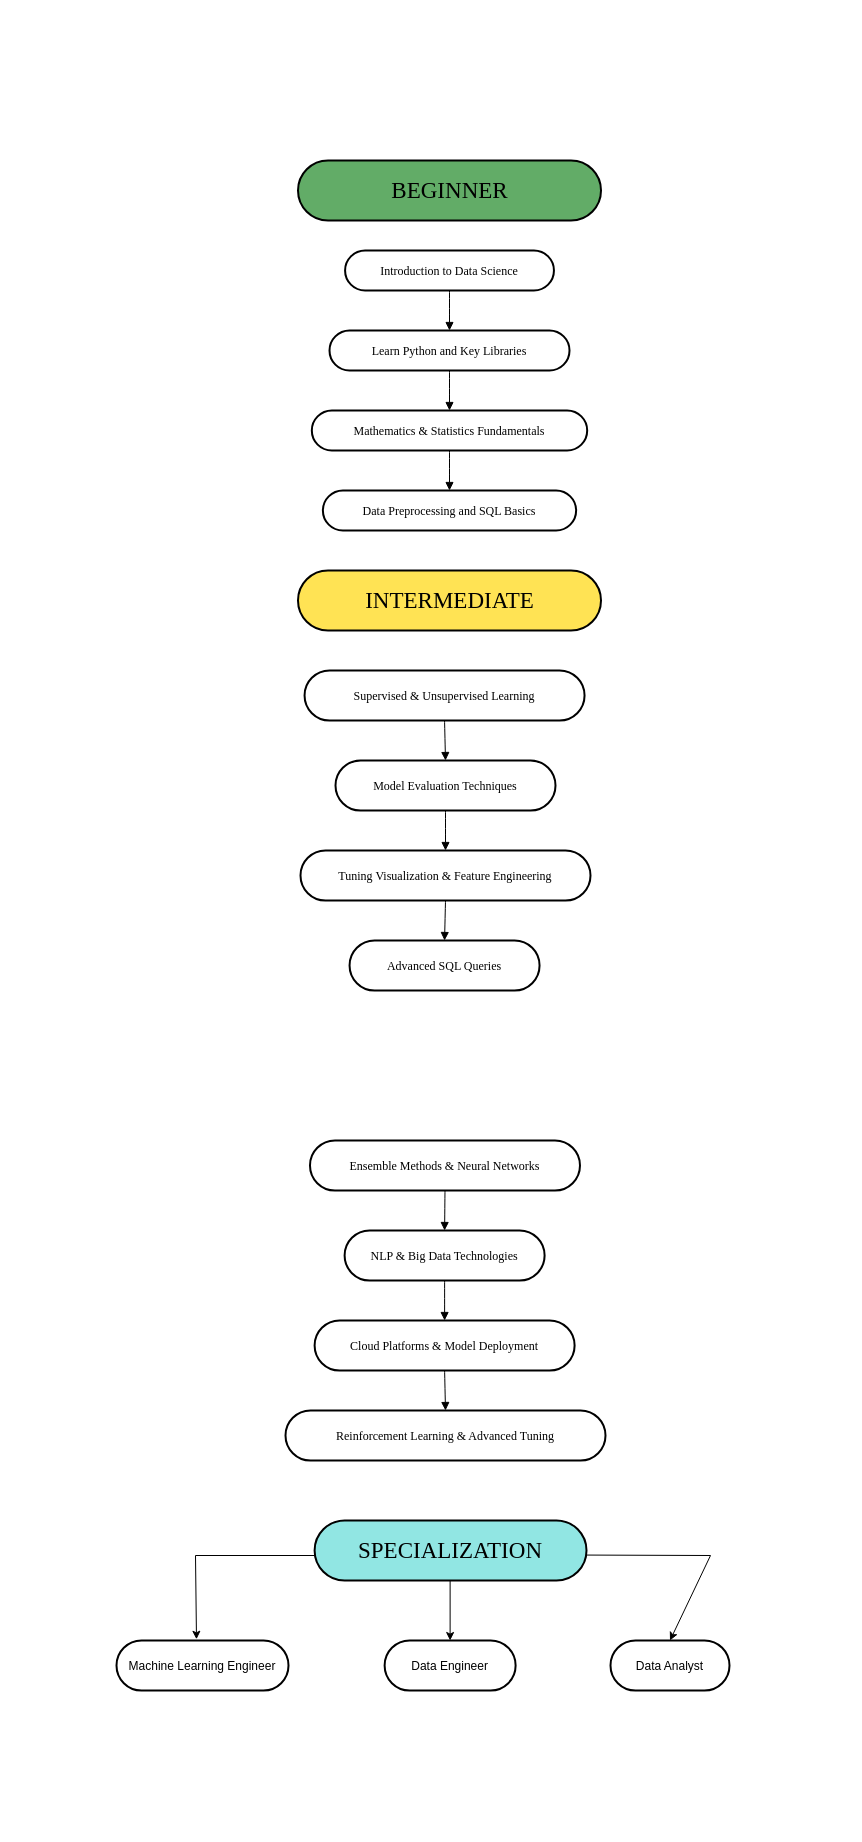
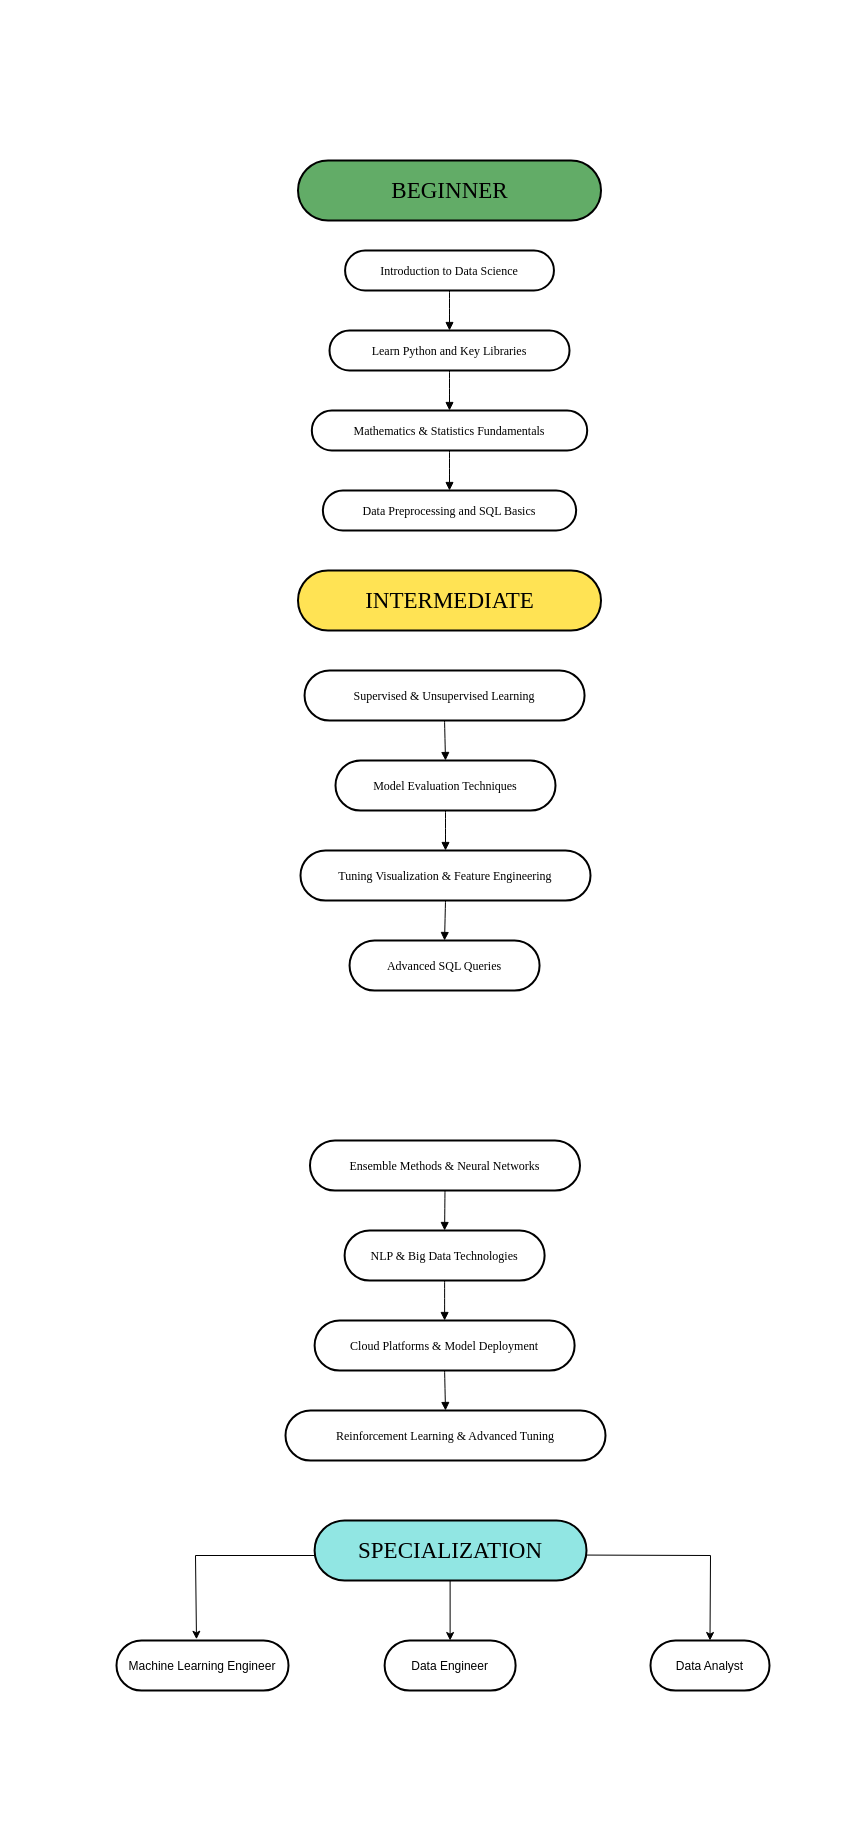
node "Data Analyst": moved (670, 1666) -> (710, 1666)
